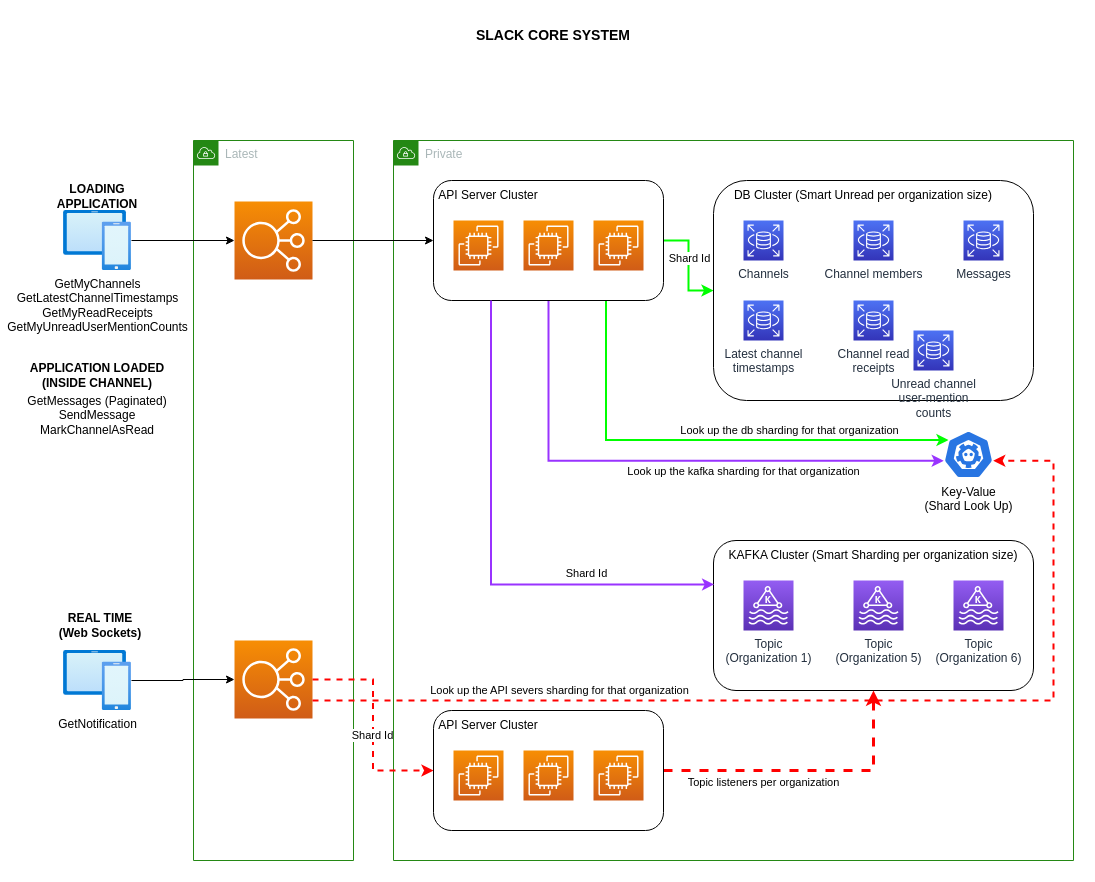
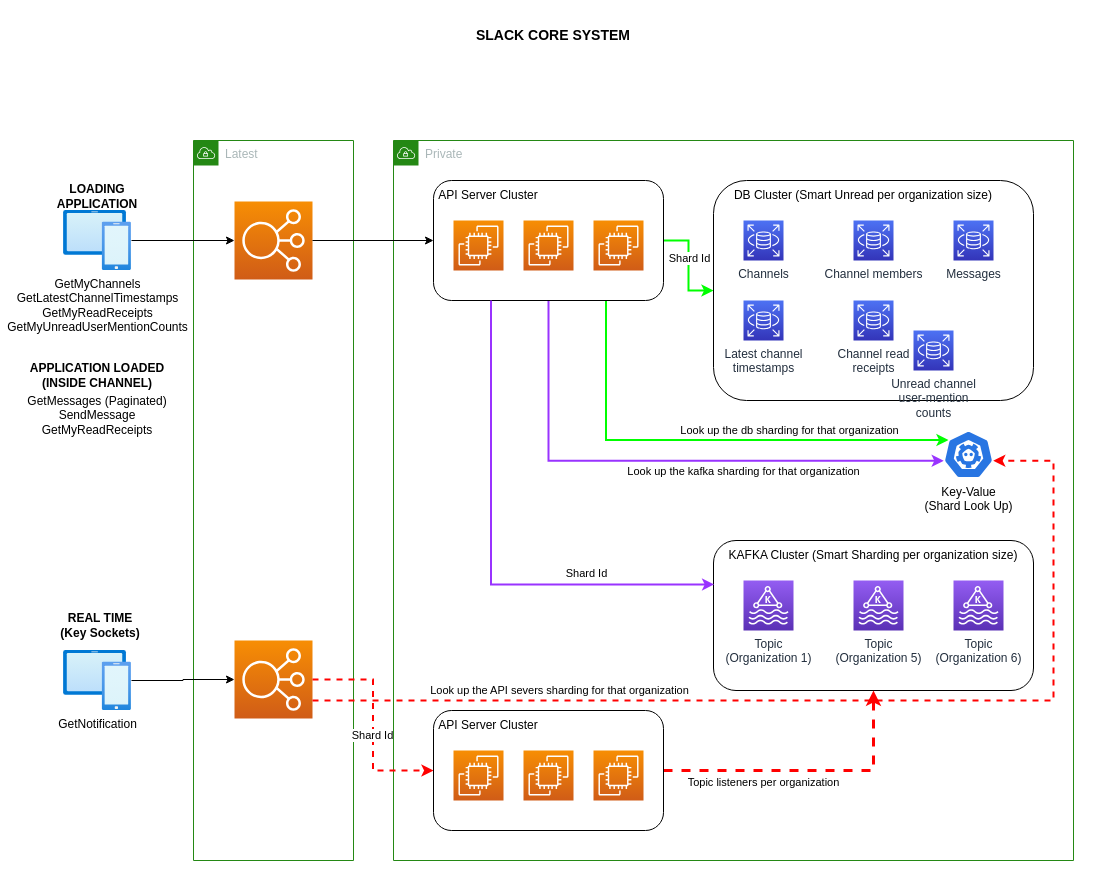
node "Messages": moved (984, 241) -> (974, 241)
node "GetMessages (Paginated) SendMessage MarkChannelAsRead": label "GetMessages (Paginated) SendMessage MarkChannelAsRead" -> "GetMessages (Paginated) SendMessage GetMyReadReceipts"
node "REAL TIME (Web Sockets)": label "REAL TIME (Web Sockets)" -> "REAL TIME (Key Sockets)"
